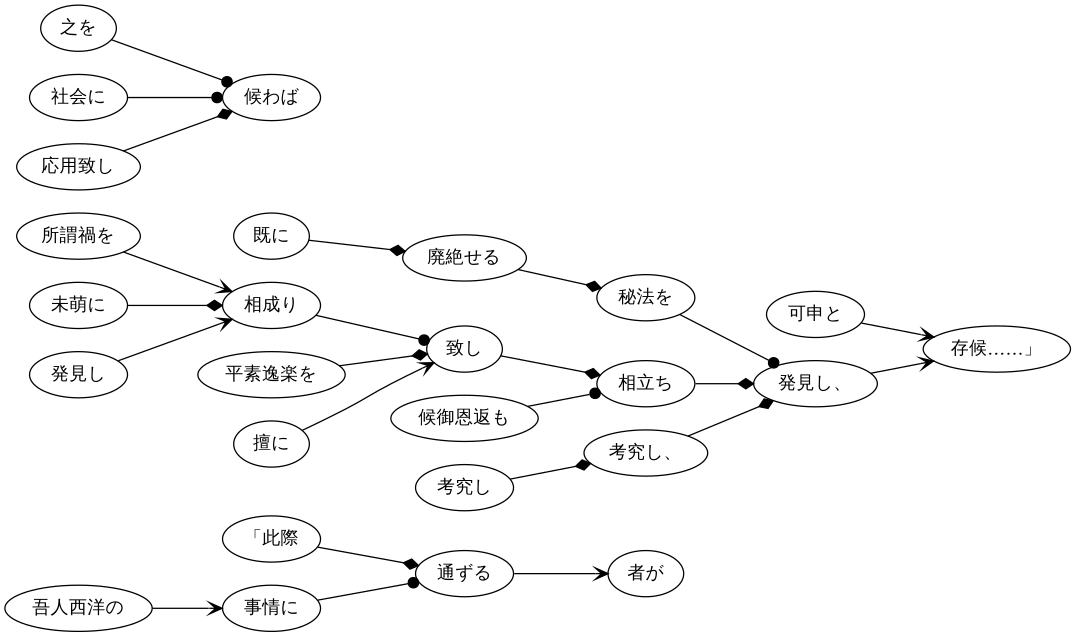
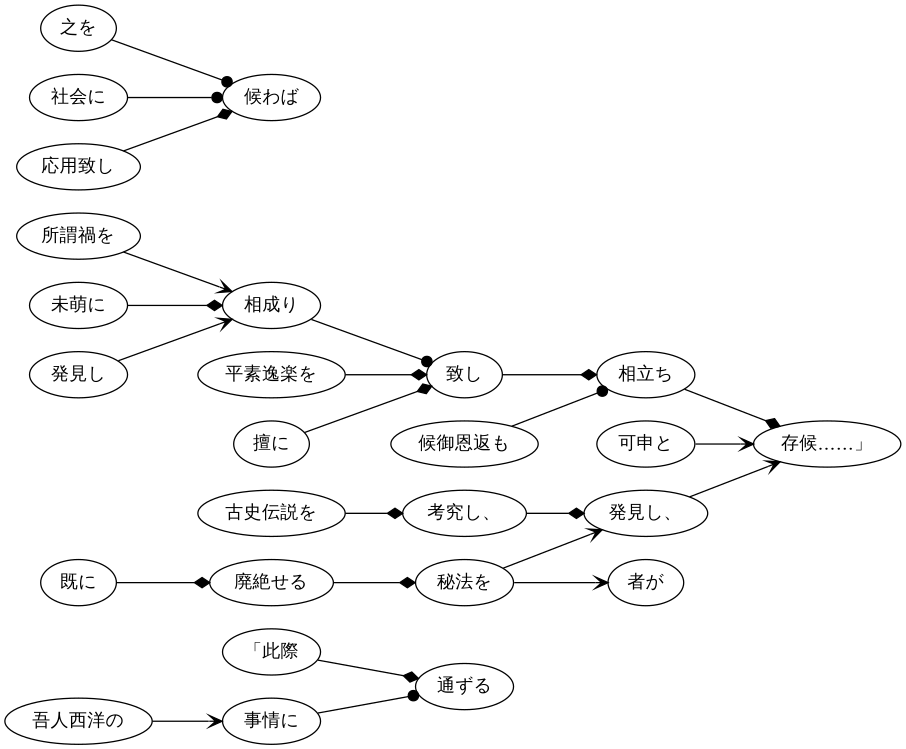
edge "秘法を" -> "発見し、": arrowhead dot -> vee
edge "相立ち" -> "発見し、": now "相立ち" -> "存候……」"
edge "擅に" -> "致し": arrowhead vee -> diamond
node "考究し": label "考究し" -> "古史伝説を"
edge "通ずる" -> "者が": now "秘法を" -> "者が"
